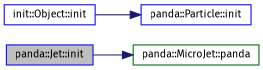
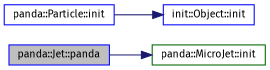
edge "init::Object::init" -> "panda::Particle::init": reversed
node "panda::Jet::init": label "panda::Jet::init" -> "panda::Jet::panda"
node "panda::MicroJet::panda": label "panda::MicroJet::panda" -> "panda::MicroJet::init"
